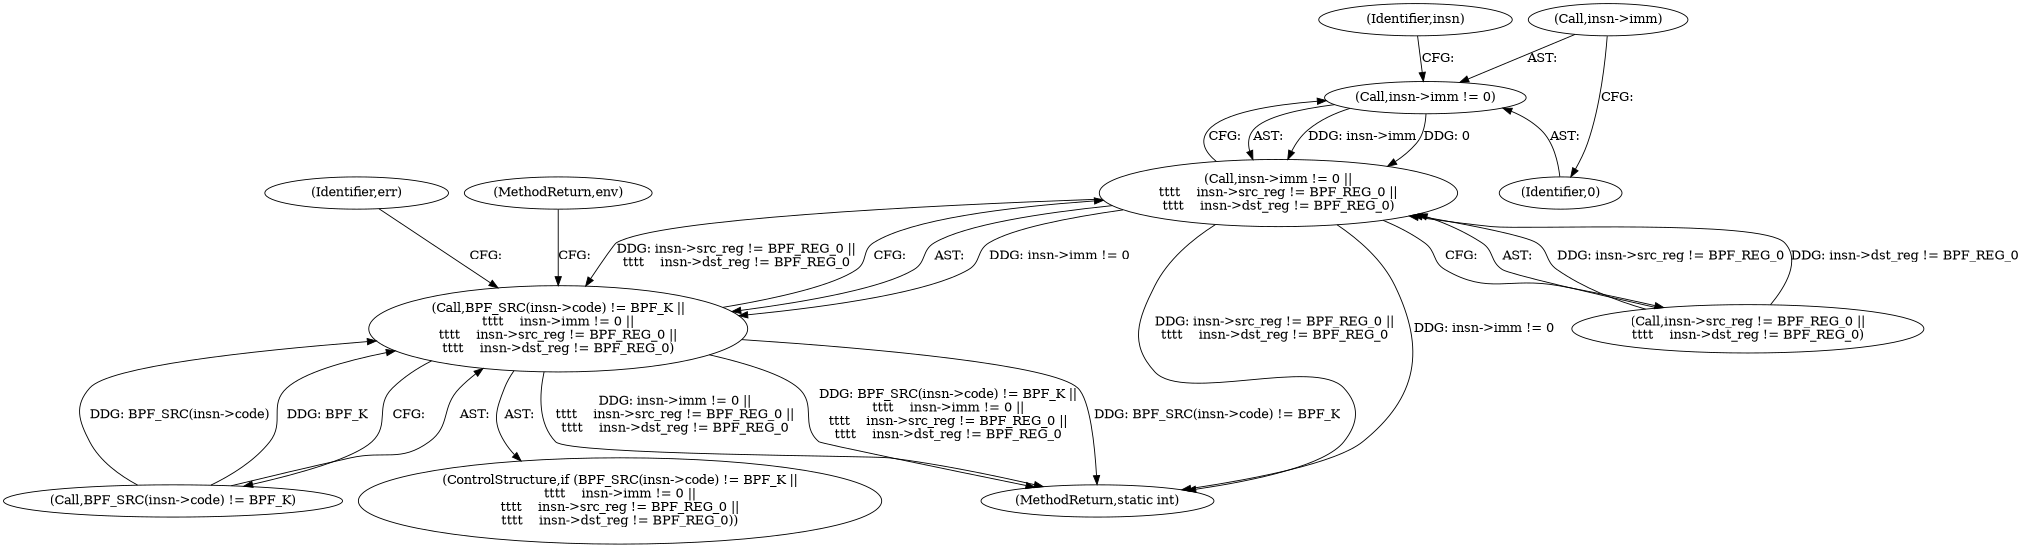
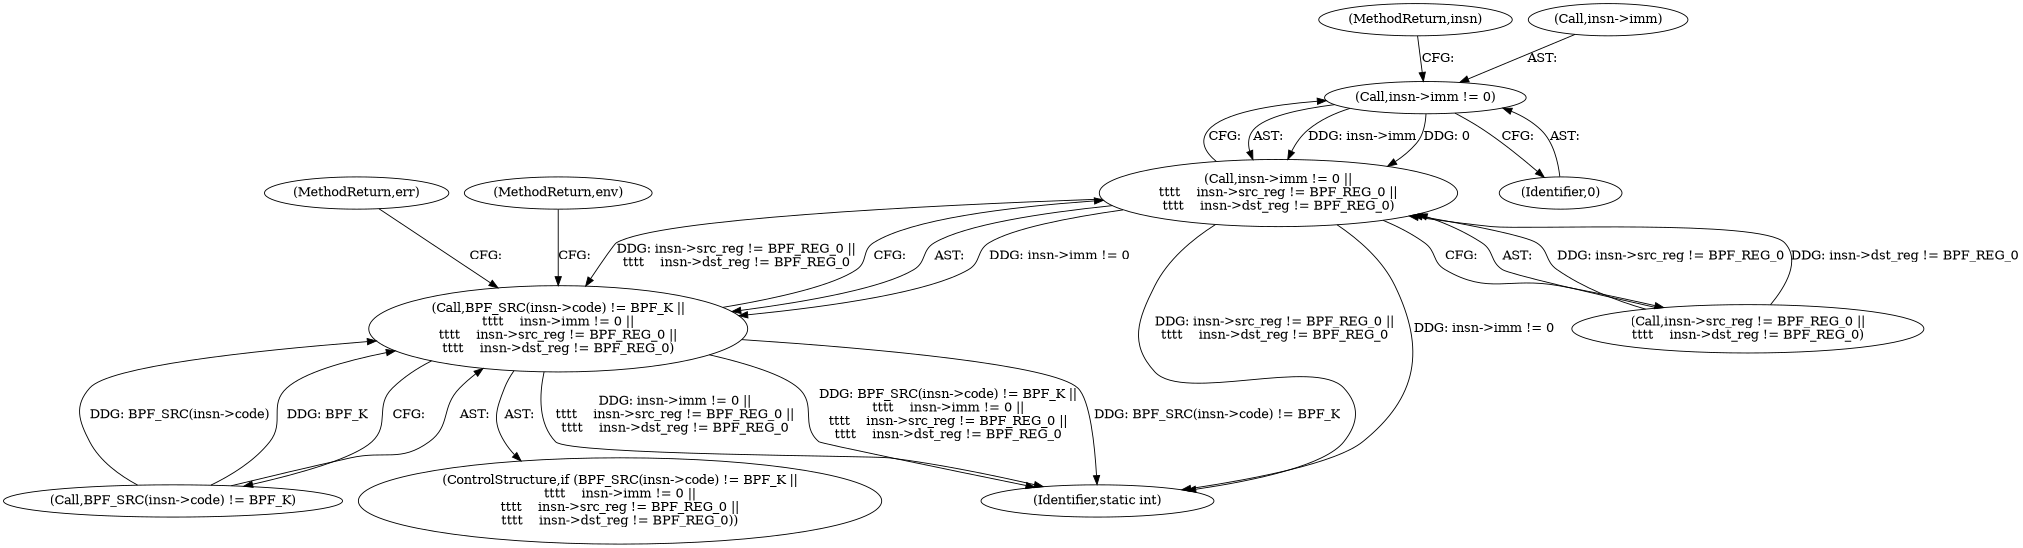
node "(Identifier,insn)": label "(Identifier,insn)" -> "(MethodReturn,insn)"
edge "(Call,insn->imm)" -> "(Identifier,0)": now "(Call,insn->imm != 0)" -> "(Identifier,0)"
node "(Identifier,err)": label "(Identifier,err)" -> "(MethodReturn,err)"
node "(MethodReturn,static int)": label "(MethodReturn,static int)" -> "(Identifier,static int)"
